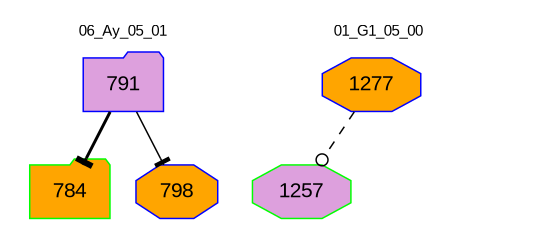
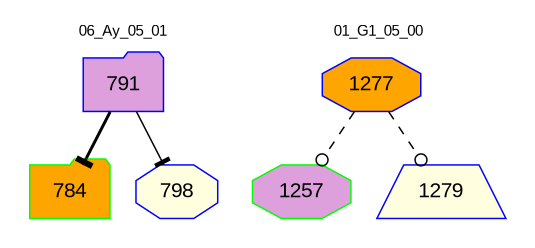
node "798": fillcolor orange -> lightyellow
node "1279": added
